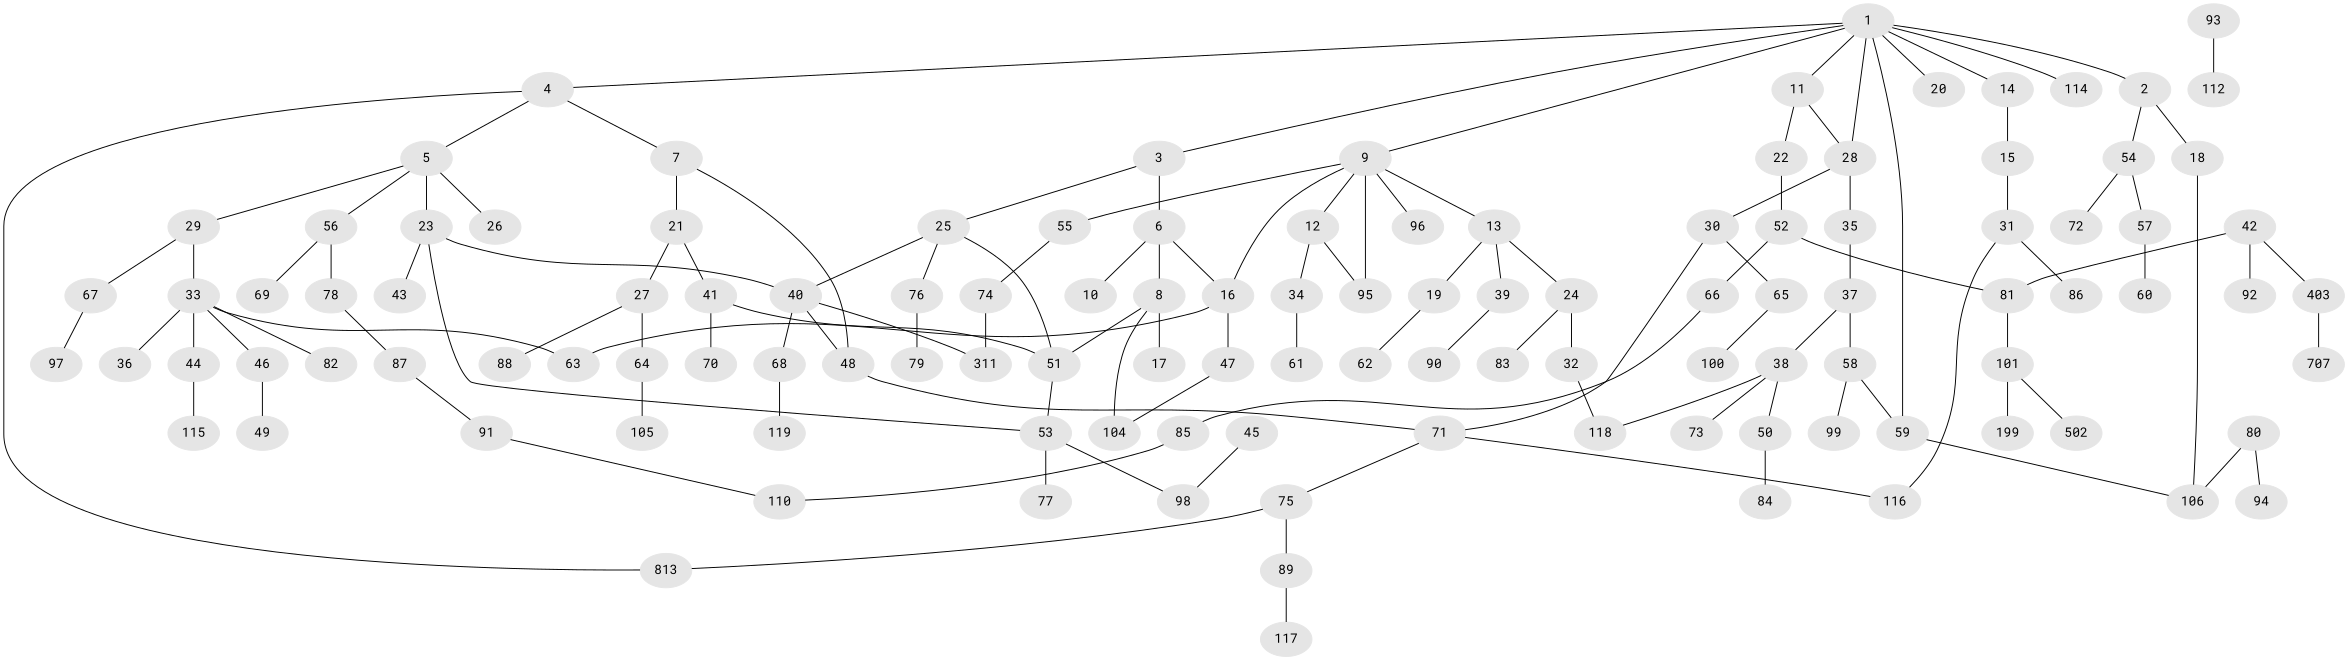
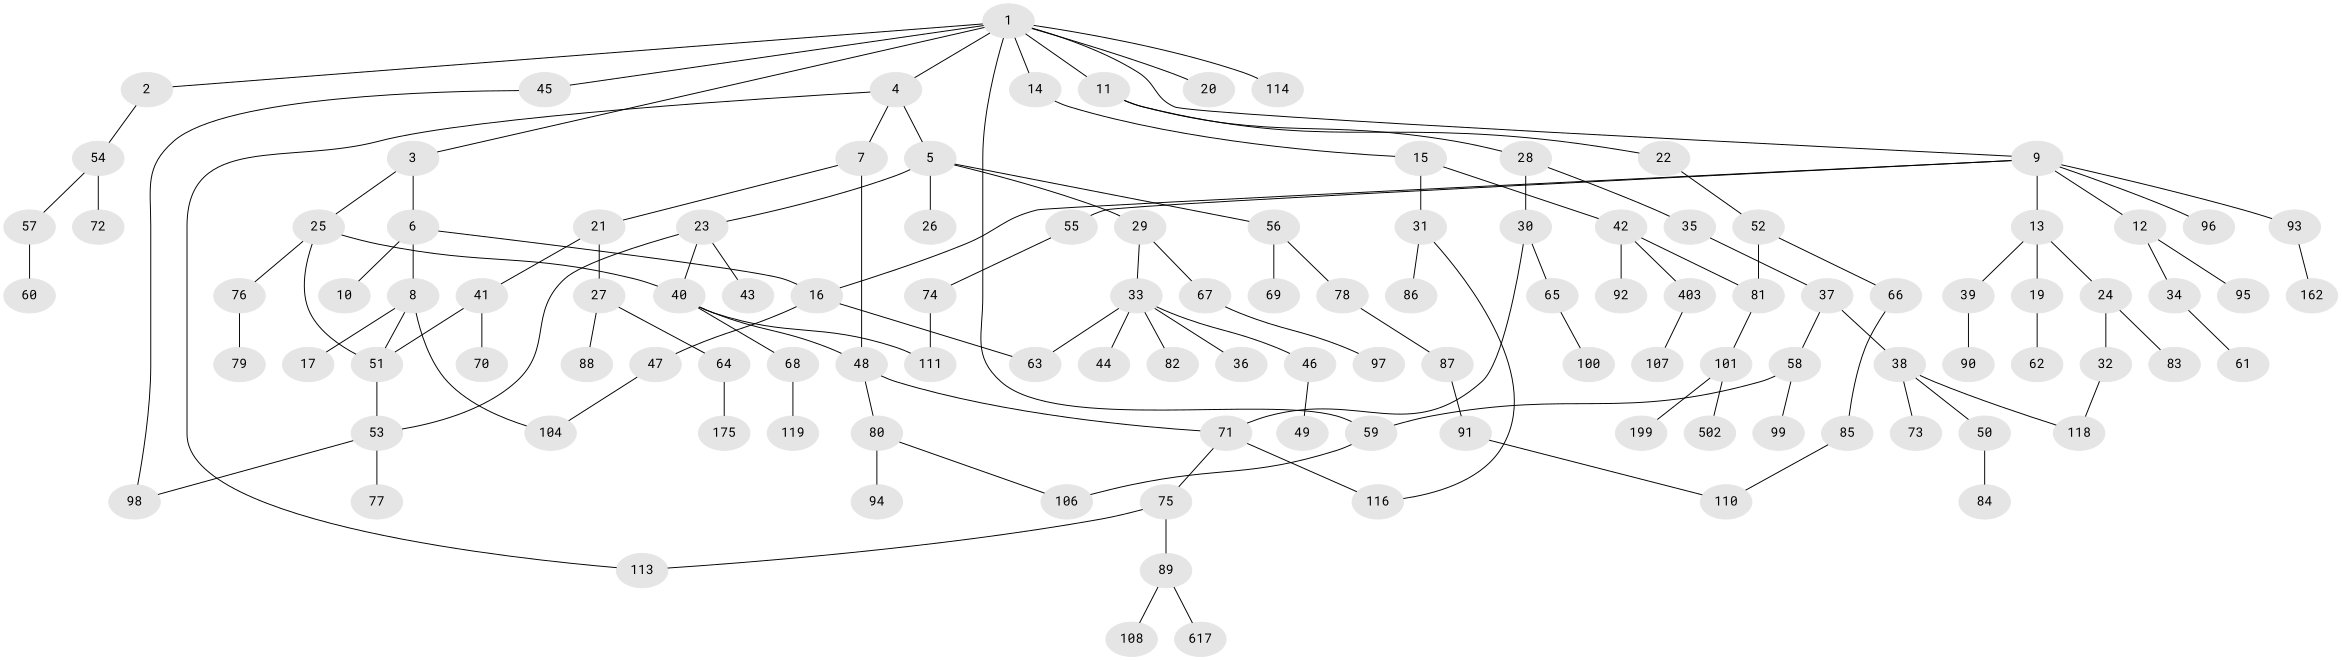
edge "1" -- "28": now "1" -- "45"
node "112": label "112" -> "162"
node "18": removed
edge "15" -- "42": added
edge "9" -- "95": now "9" -- "93"
node "311": label "311" -> "111"
node "707": label "707" -> "107"
edge "48" -- "80": added
node "115": removed
node "105": label "105" -> "175"
node "813": label "813" -> "113"
node "108": added
node "117": label "117" -> "617"
